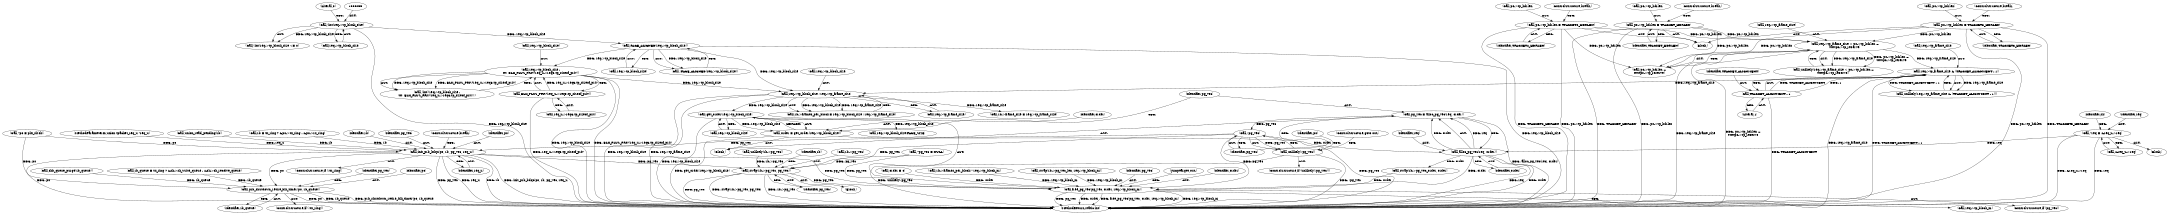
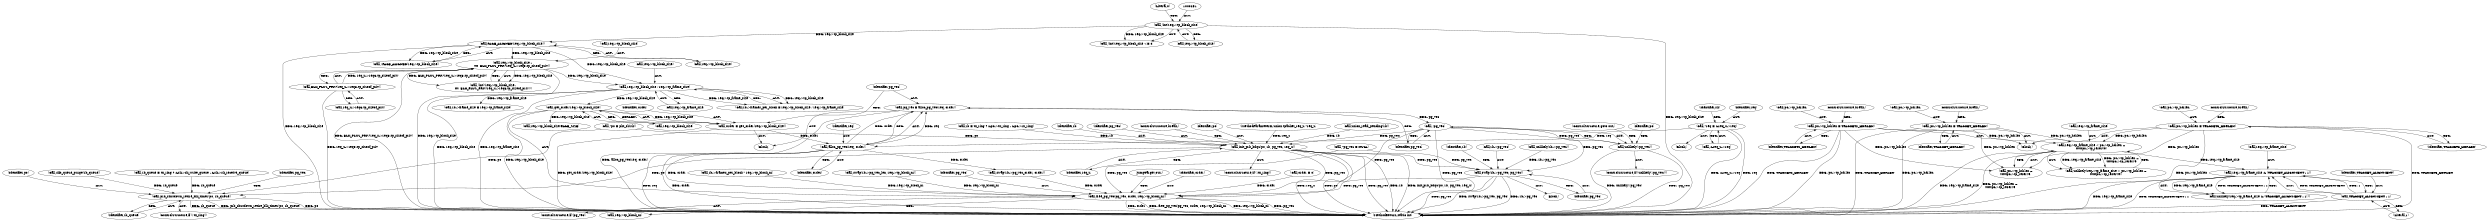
node "1000255": label "1000255" -> "1000251"
edge "(Call,req->tp_frame_size & (TPACKET_ALIGNMENT - 1))" -> "(Call,req->tp_block_size / req->tp_frame_size)": removed, label "DDG: req->tp_frame_size"
